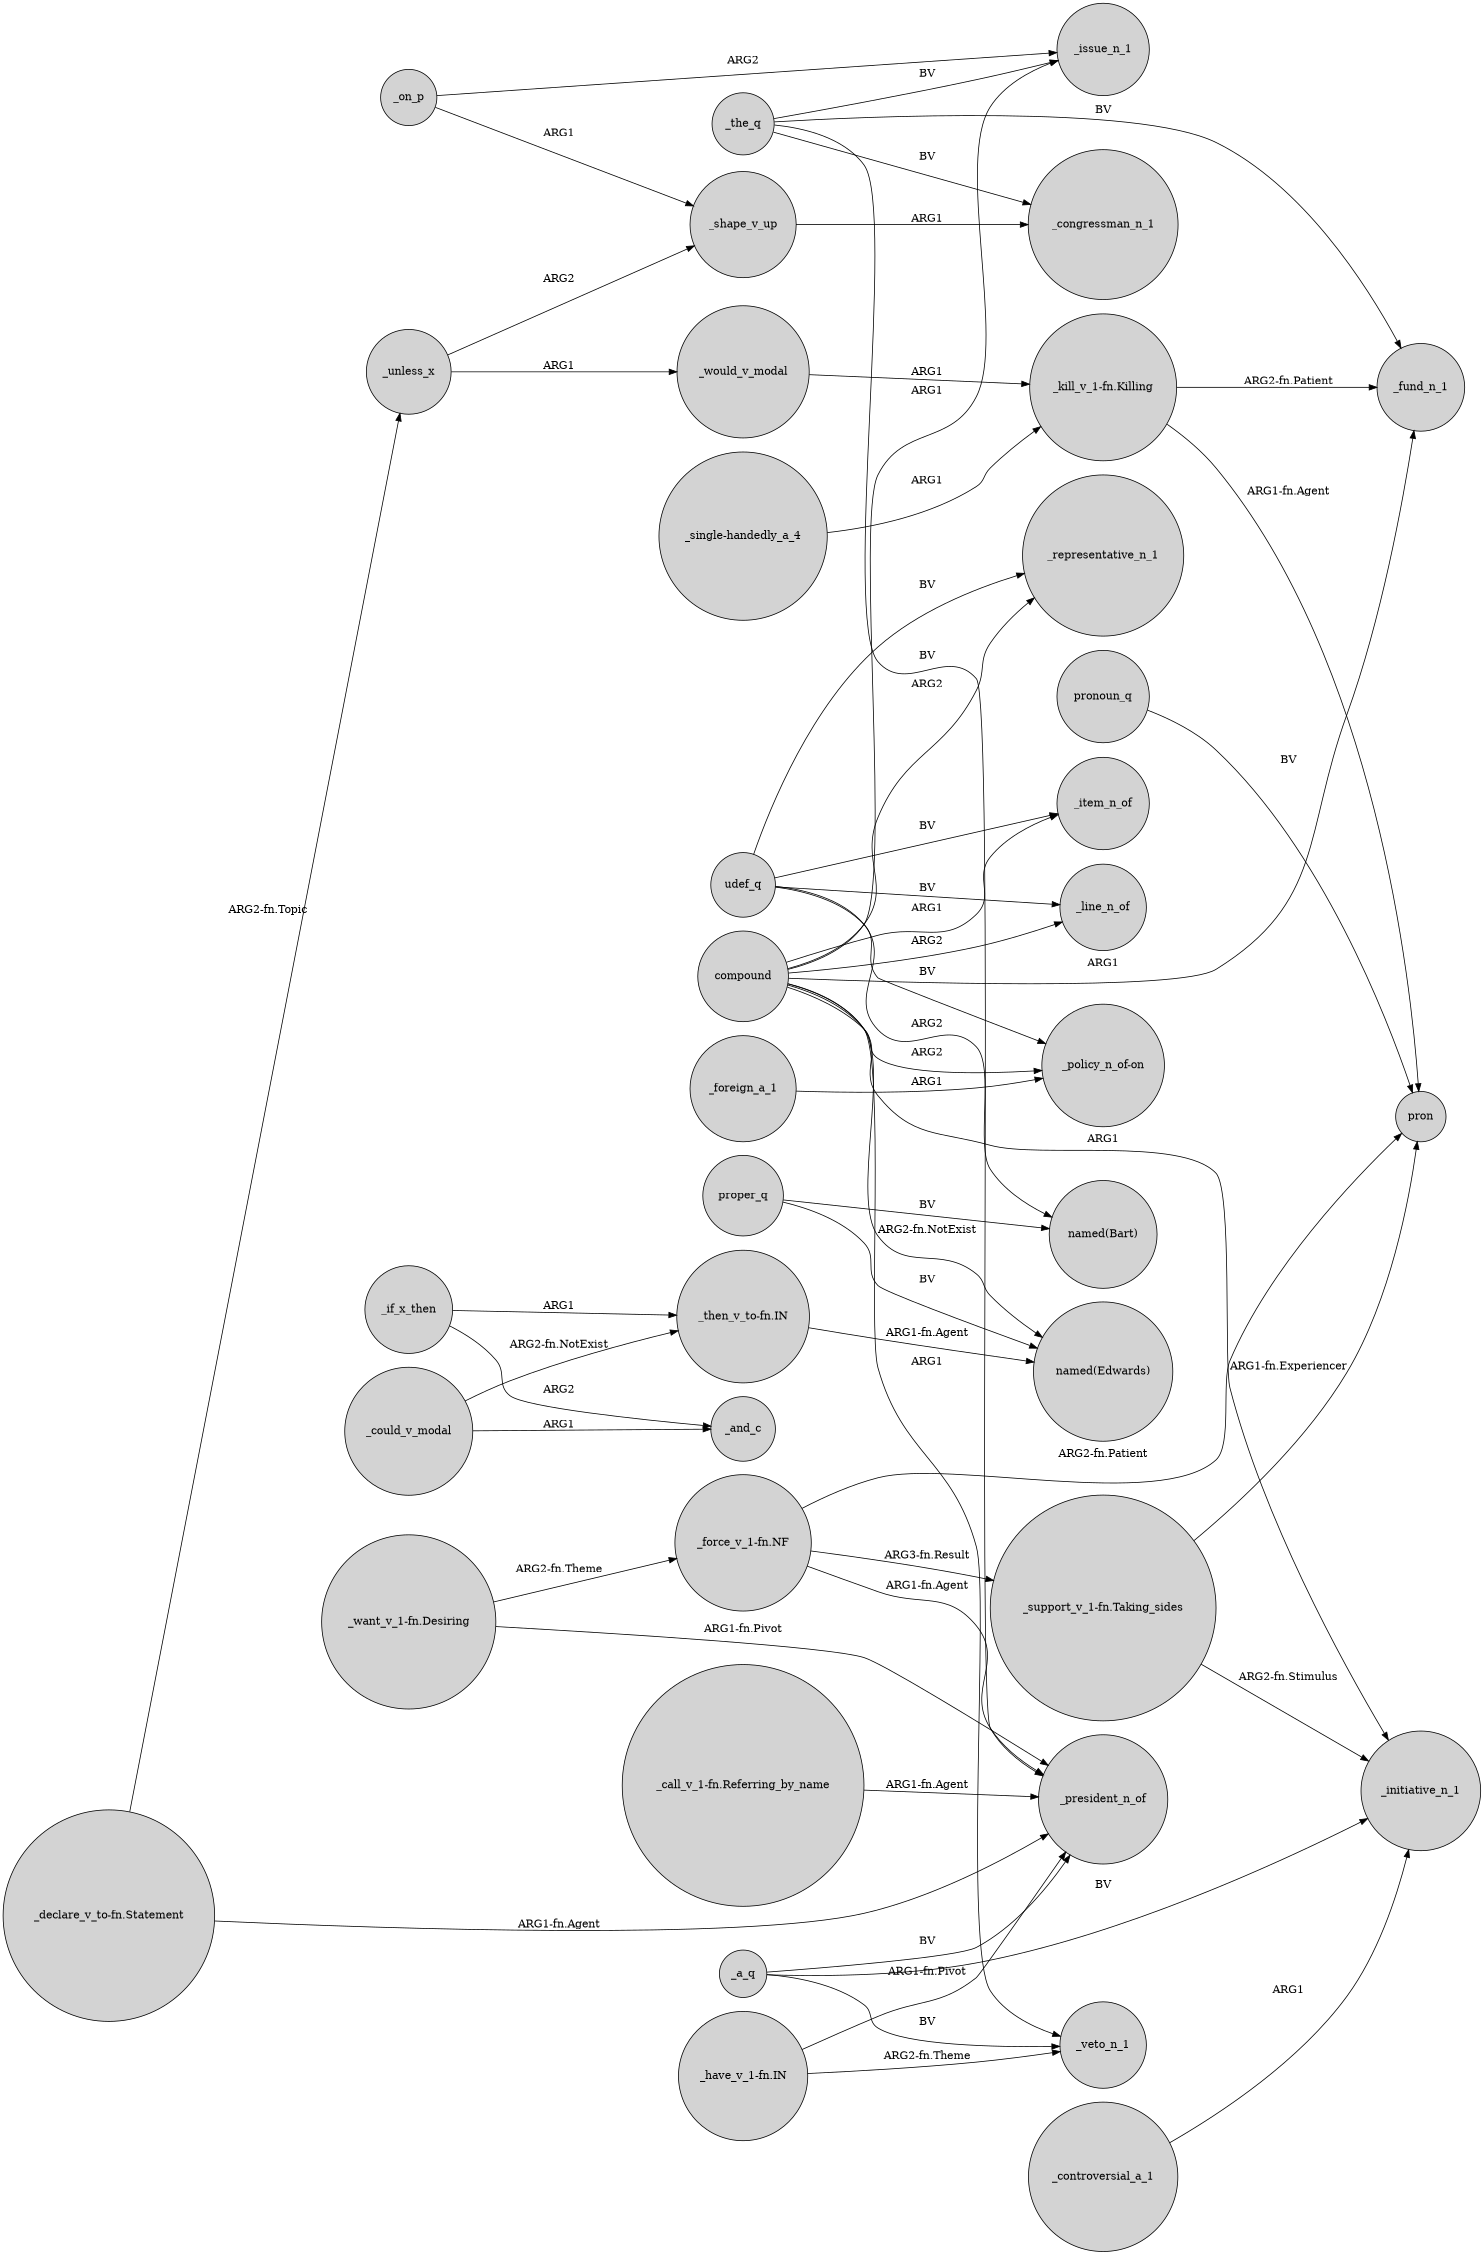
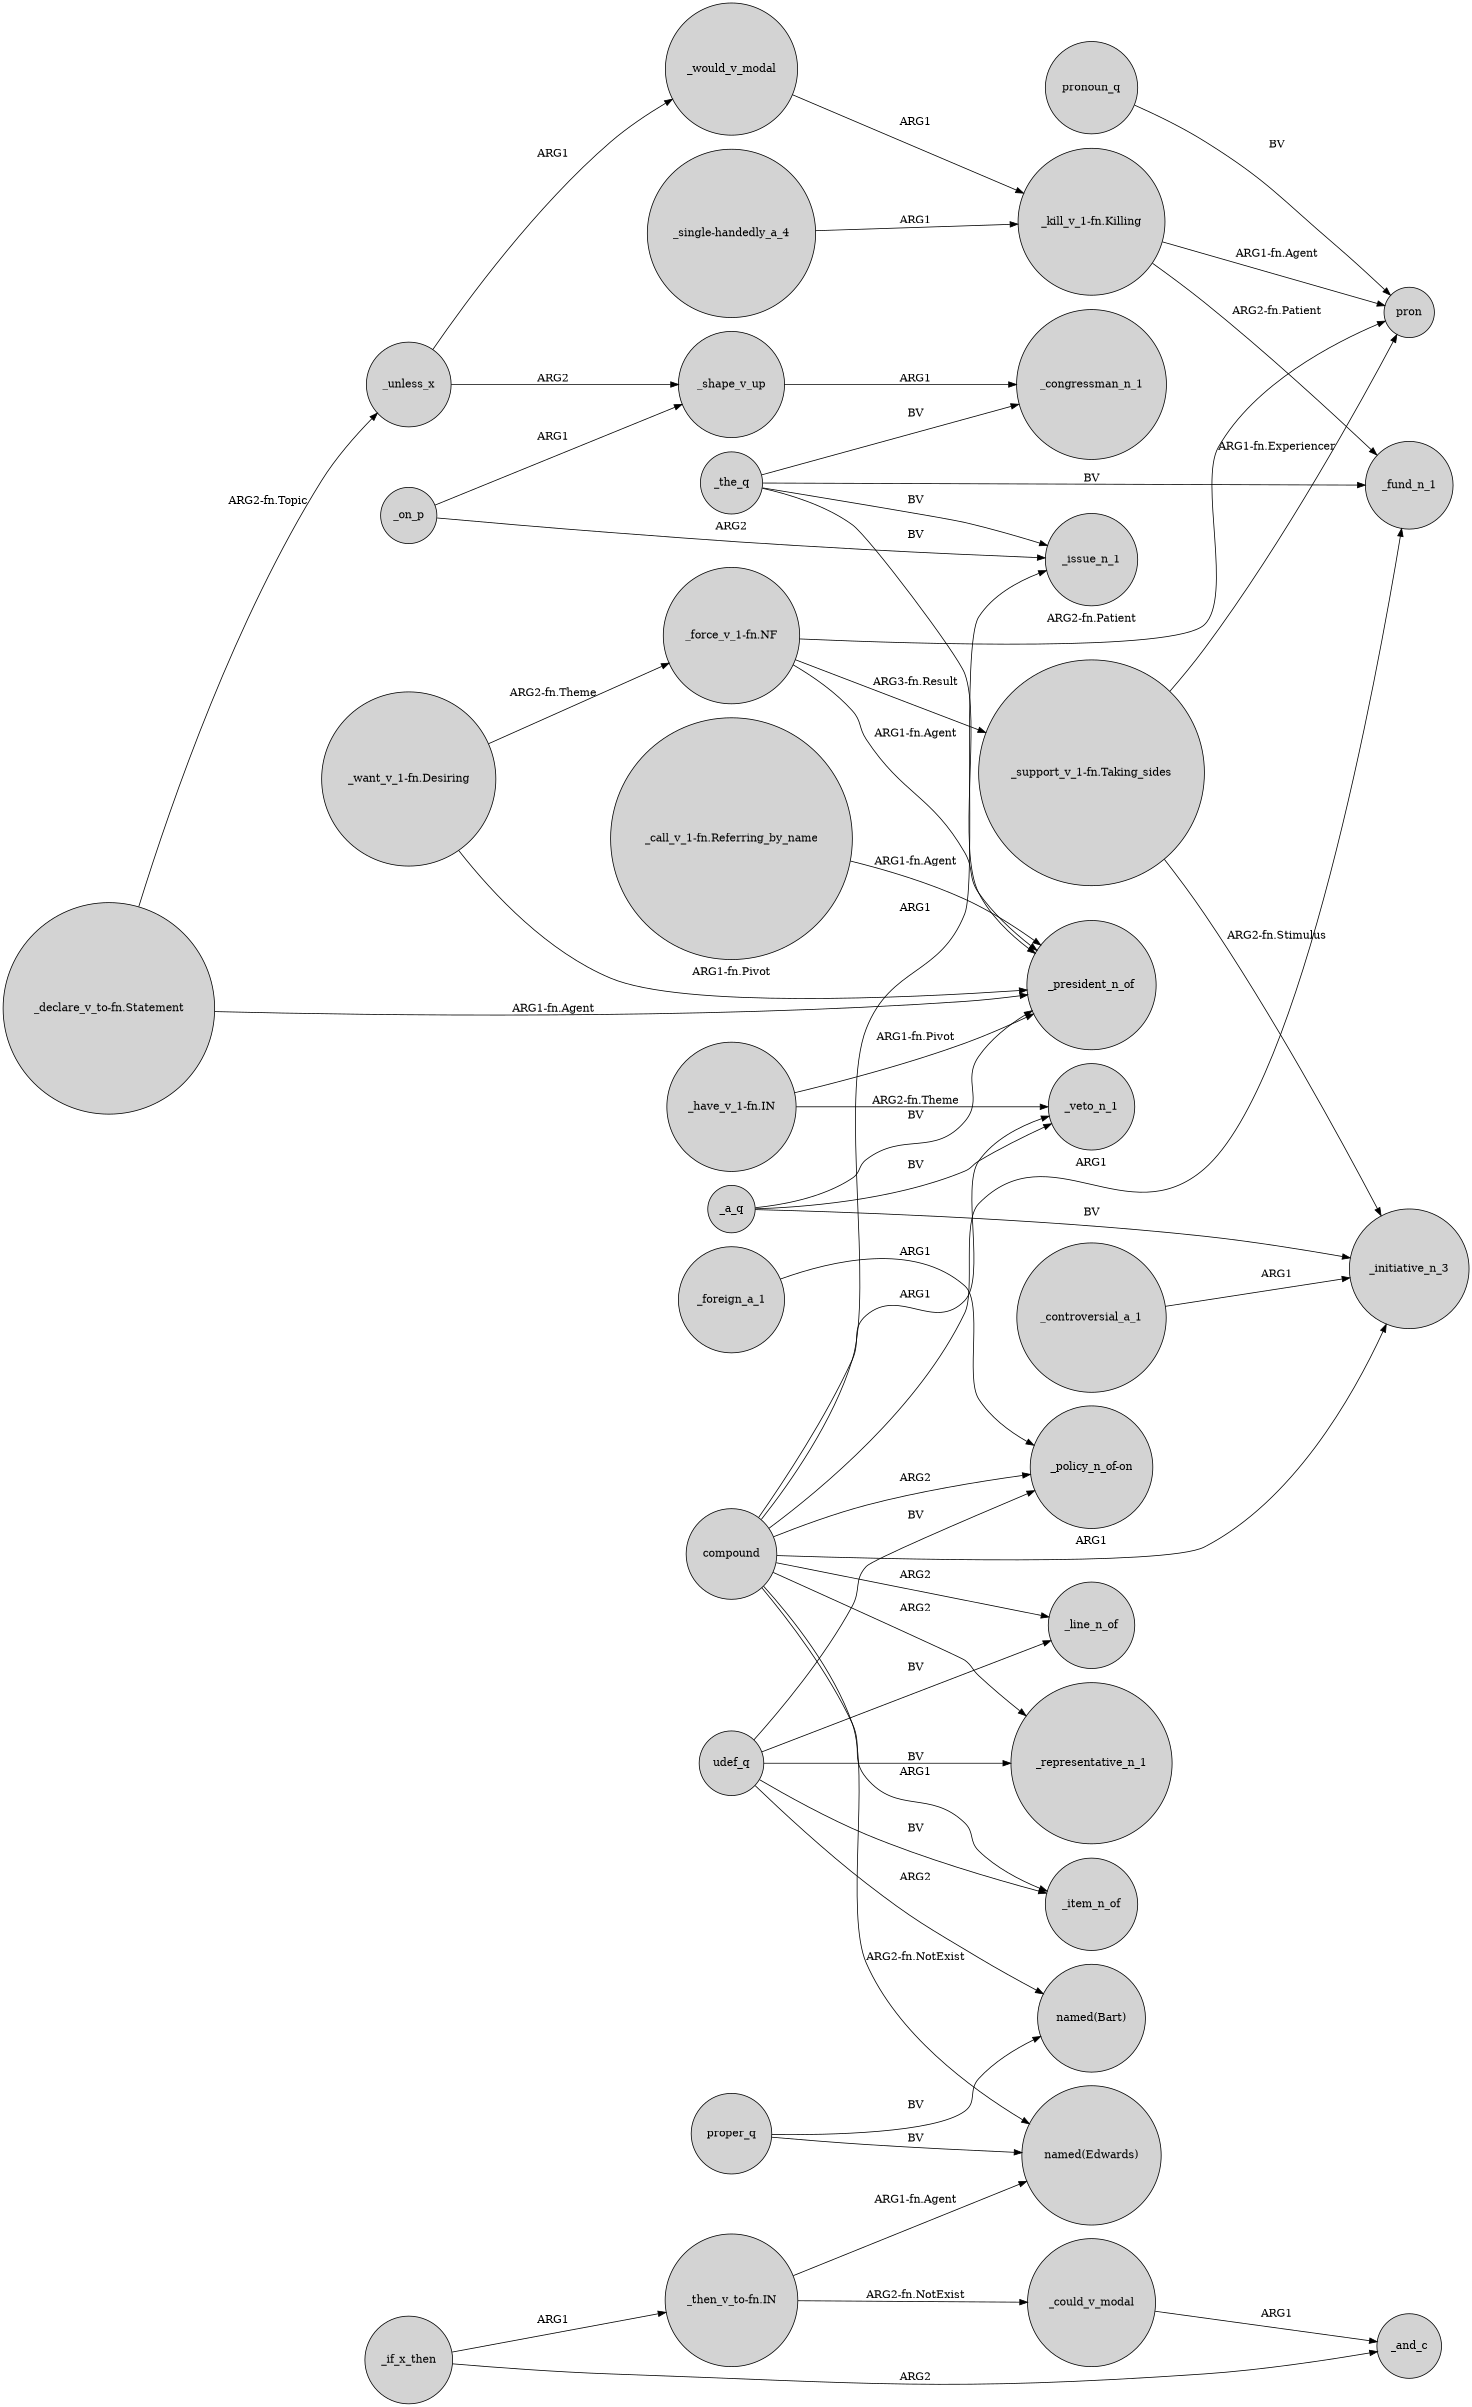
edge "_could_v_modal" -> "_then_v_to-fn.IN": reversed
node "_initiative_n_1": label "_initiative_n_1" -> "_initiative_n_3"
